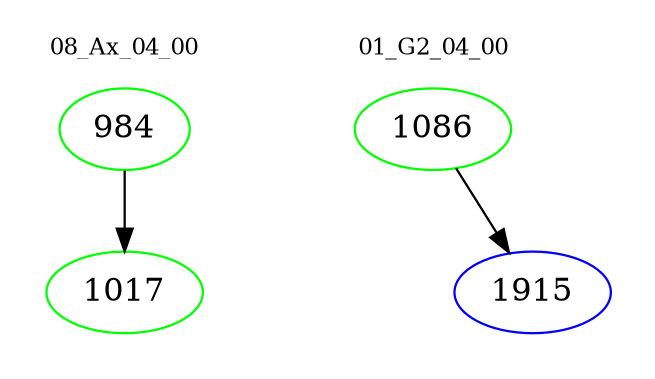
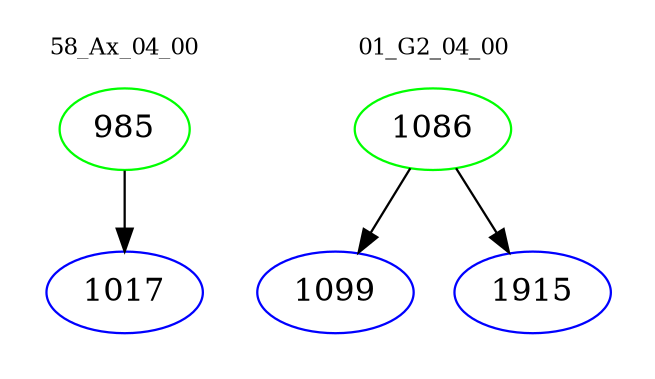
cluster "08_Ax_04_00": label "08_Ax_04_00" -> "58_Ax_04_00"
node "984": label "984" -> "985"
node "1017": color green -> blue
node "1099": added
